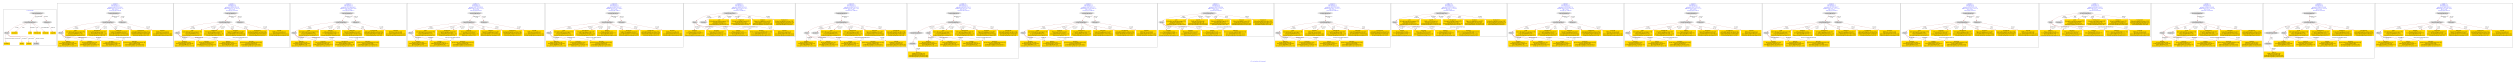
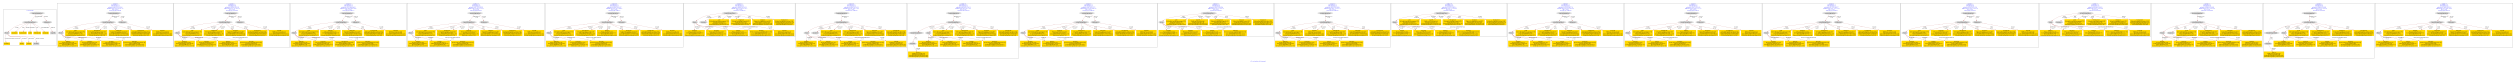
node "Typeofartwork": added
node "ImageURL": fillcolor gold -> lightgray
